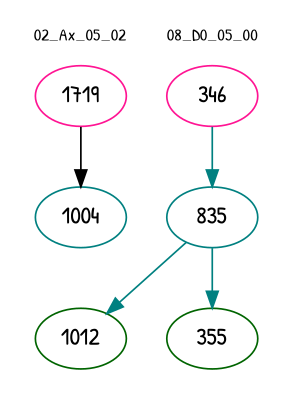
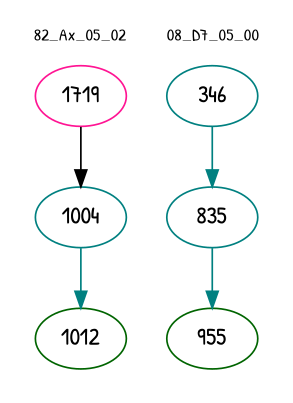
cluster "02_Ax_05_02": label "02_Ax_05_02" -> "82_Ax_05_02"
cluster "08_D0_05_00": label "08_D0_05_00" -> "08_D7_05_00"
node "346": color deeppink -> teal
edge "835" -> "1012": now "1004" -> "1012"
node "355": label "355" -> "955"
